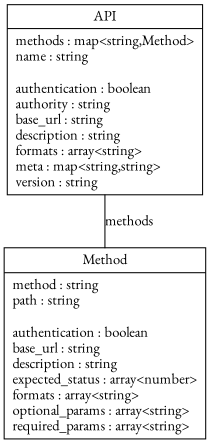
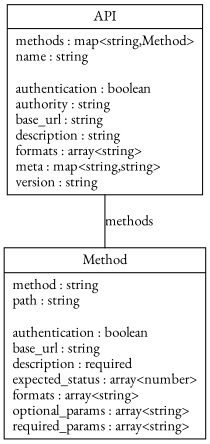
node "Method": text "description : string" -> "description : required"
